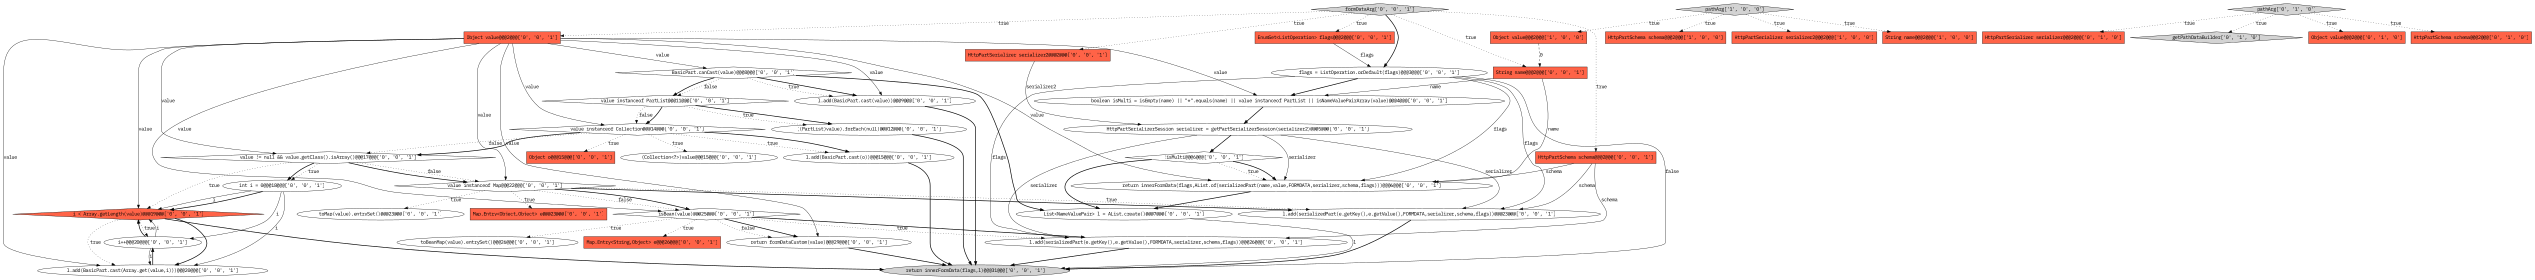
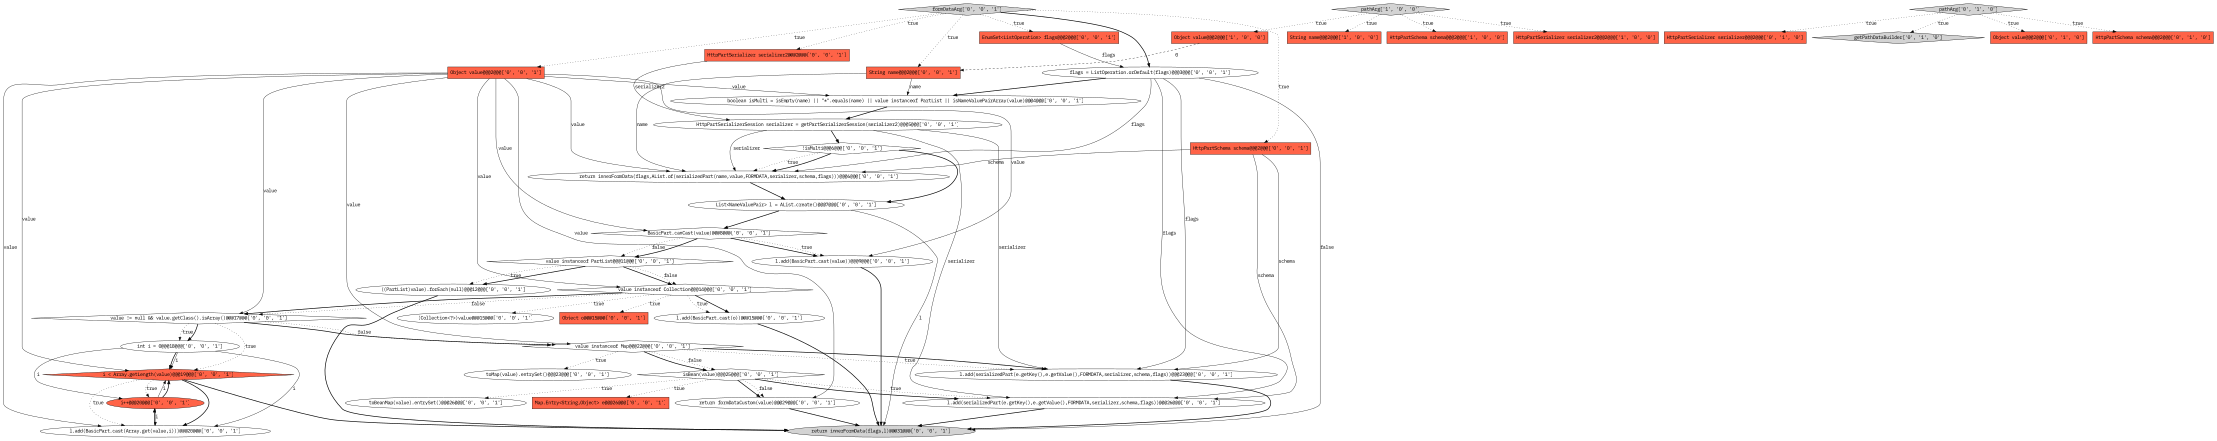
edge "BasicPart.canCast(value)@@@8@@@['0', '0', '1']" -> "List<NameValuePair> l = AList.create()@@@7@@@['0', '0', '1']": reversed
edge "Object value@@@2@@@['0', '0', '1']" -> "isBean(value)@@@25@@@['0', '0', '1']": removed, label "value"
node "Map.Entry<Object,Object> e@@@23@@@['0', '0', '1']": removed
node "i++@@@20@@@['0', '0', '1']": fillcolor white -> tomato
